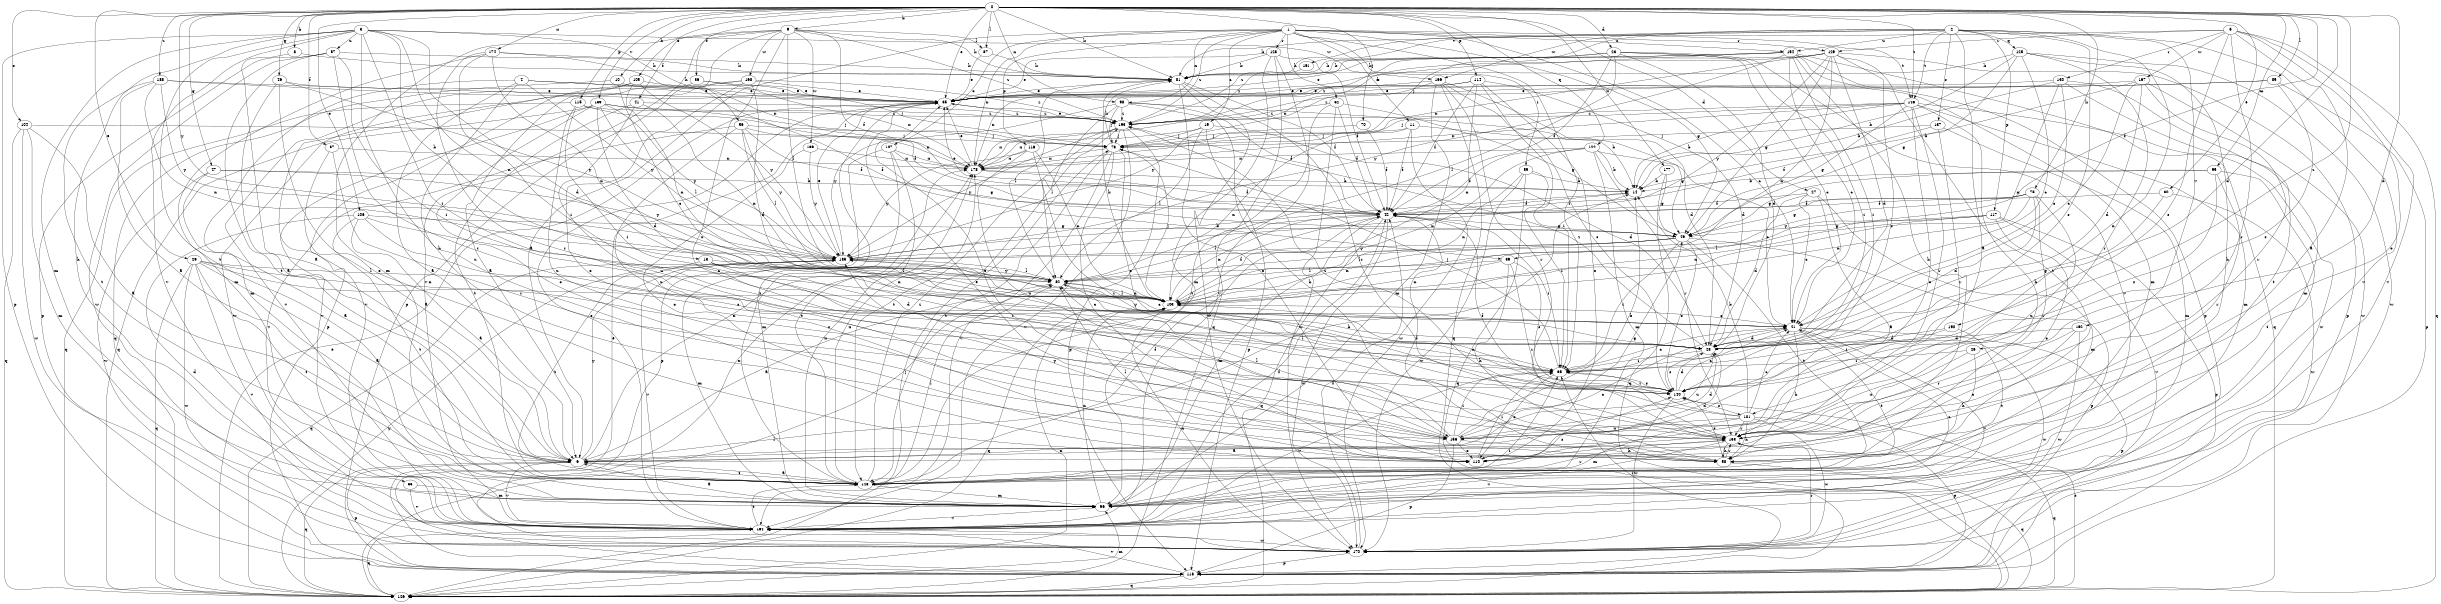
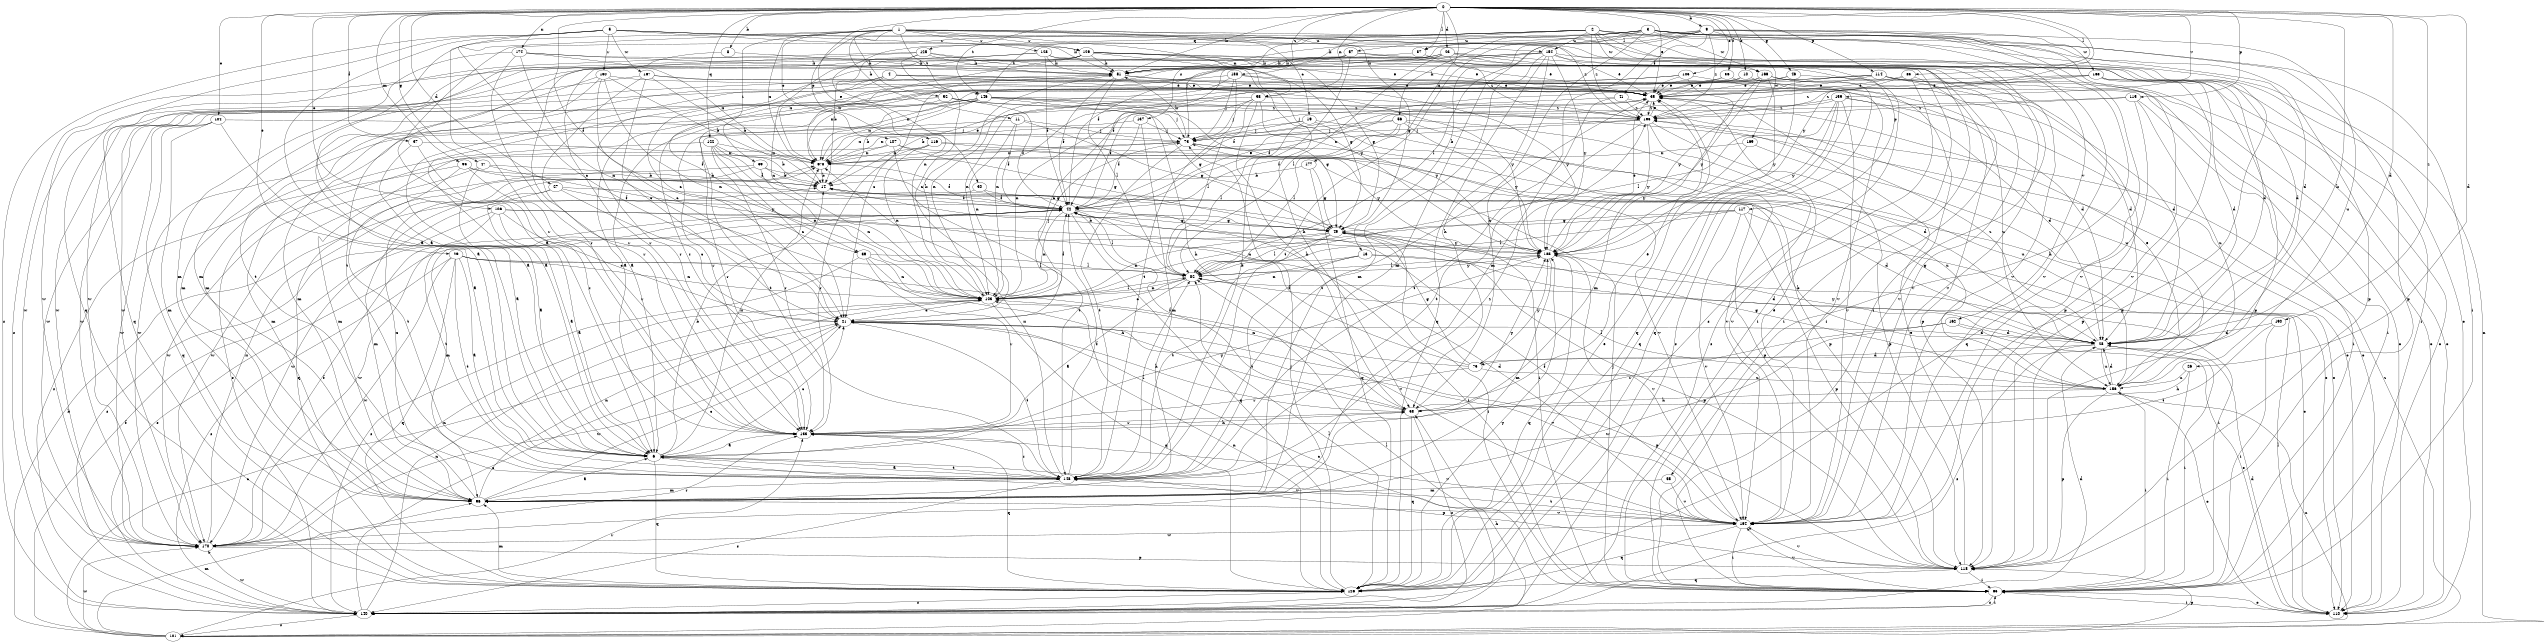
node "161": removed
node "70": removed
node "178": label "178" -> "678"
edge "75" -> "28": reversed
